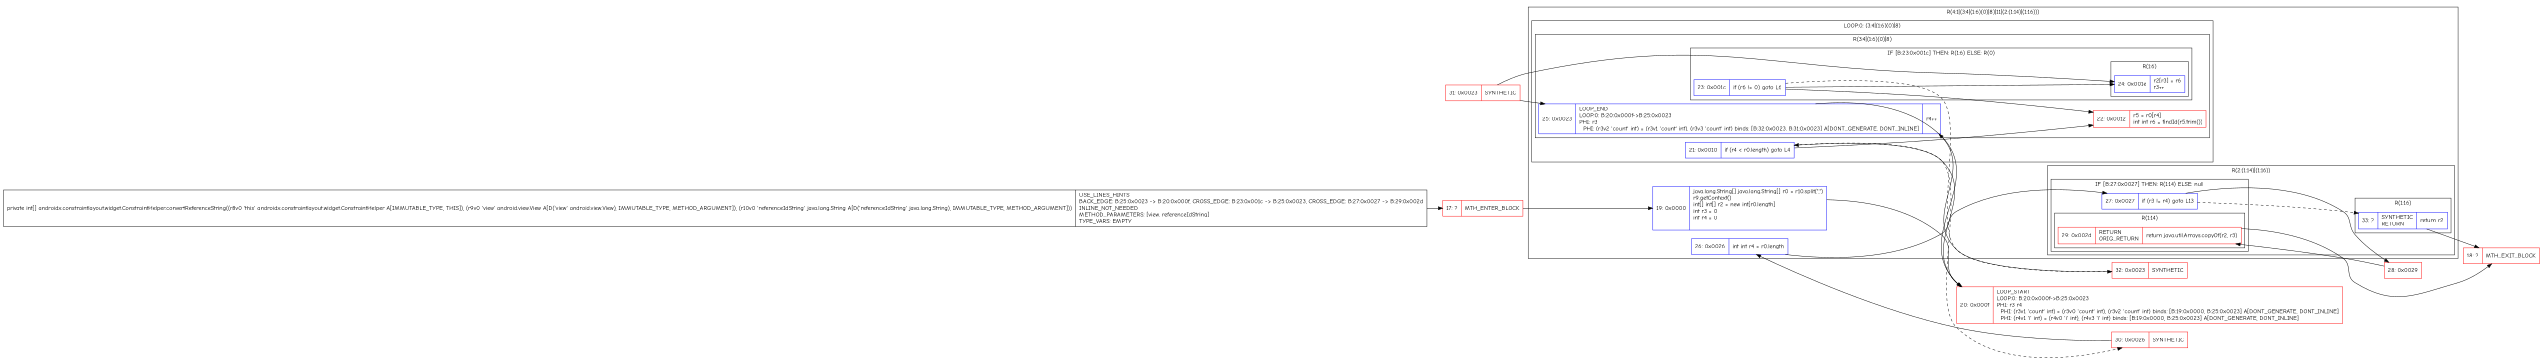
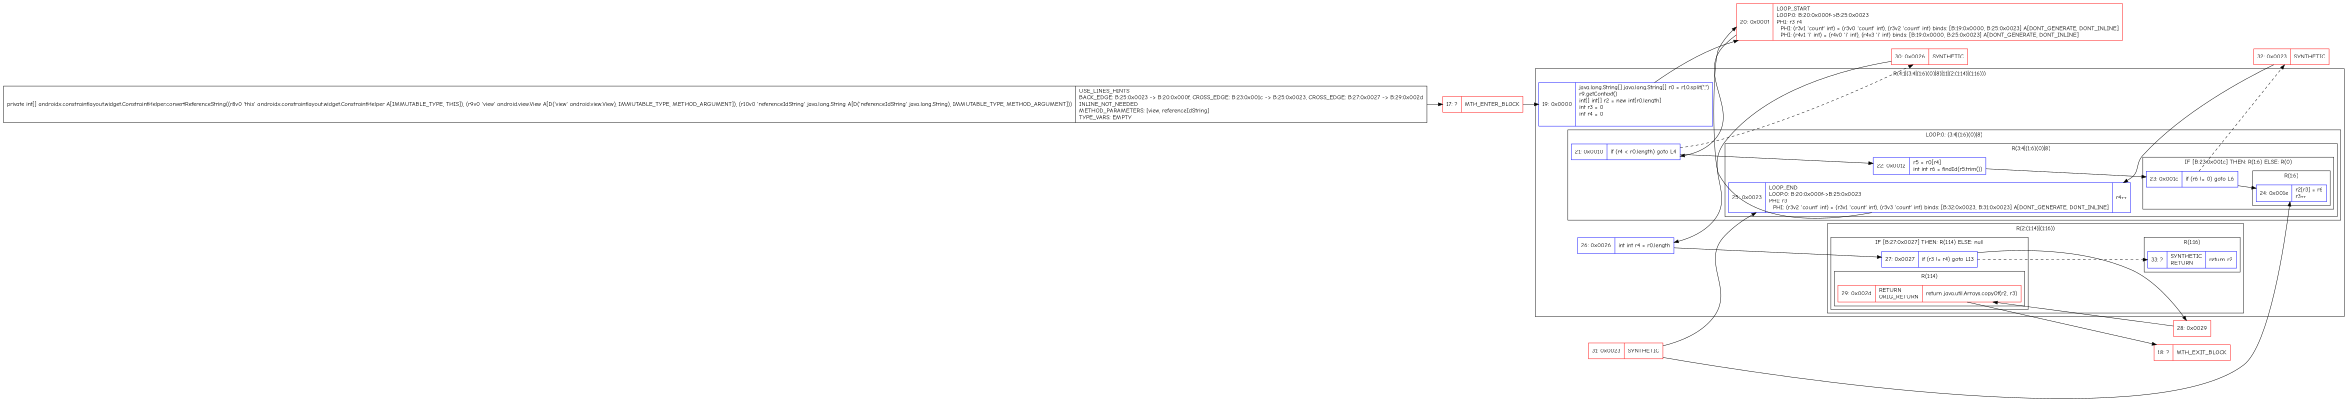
edge "23: 0x001c" -> "22: 0x0012": reversed
node "22: 0x0012": color red -> blue
edge "33: ?" -> "18: ?": removed
